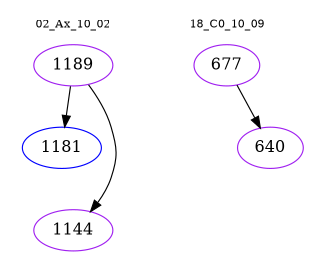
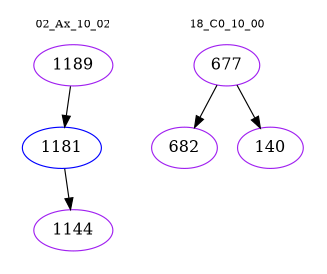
cluster "18_C0_10_09": label "18_C0_10_09" -> "18_C0_10_00"
edge "1189" -> "1144": now "1181" -> "1144"
node "682": added
node "640": label "640" -> "140"
